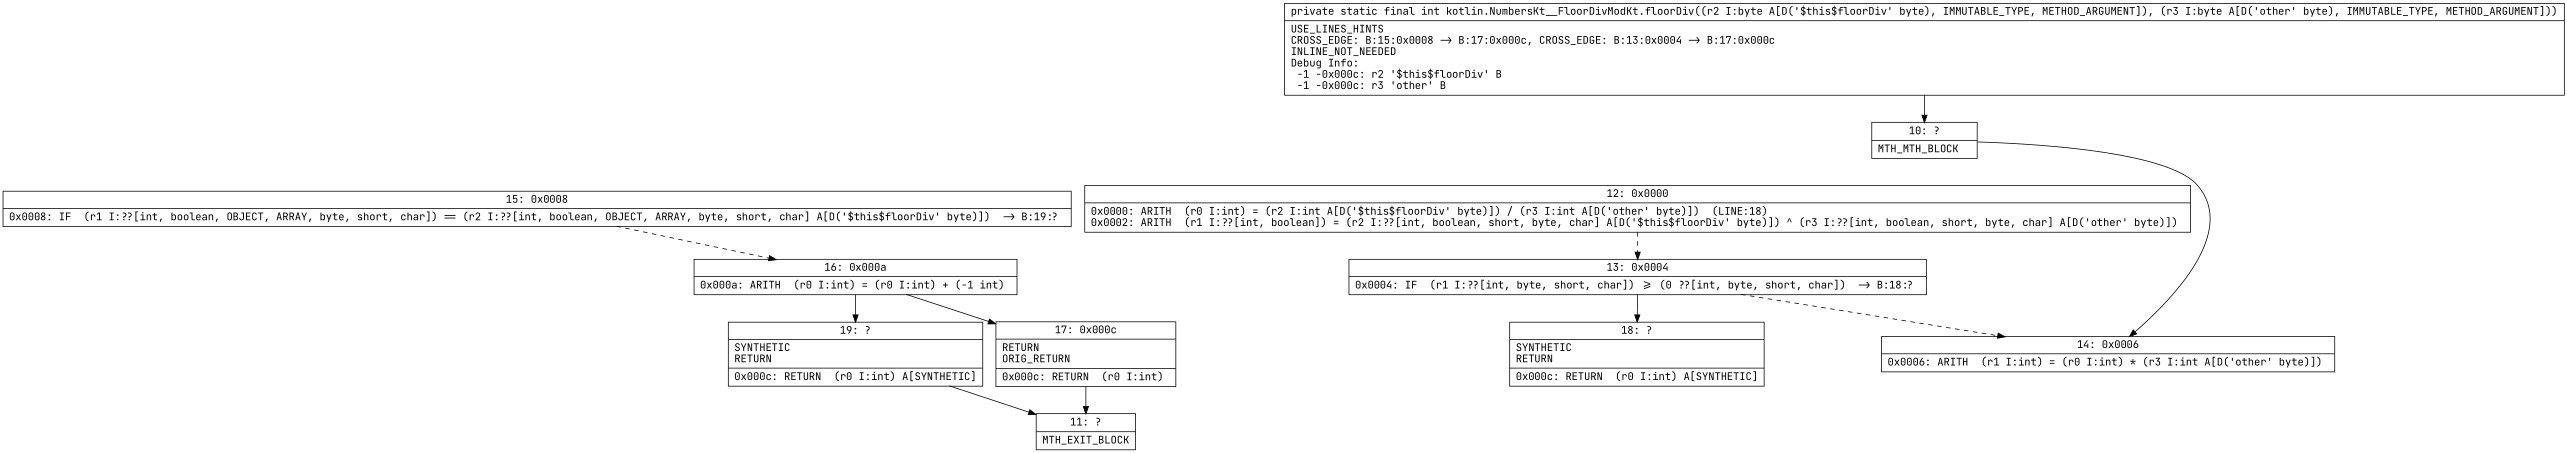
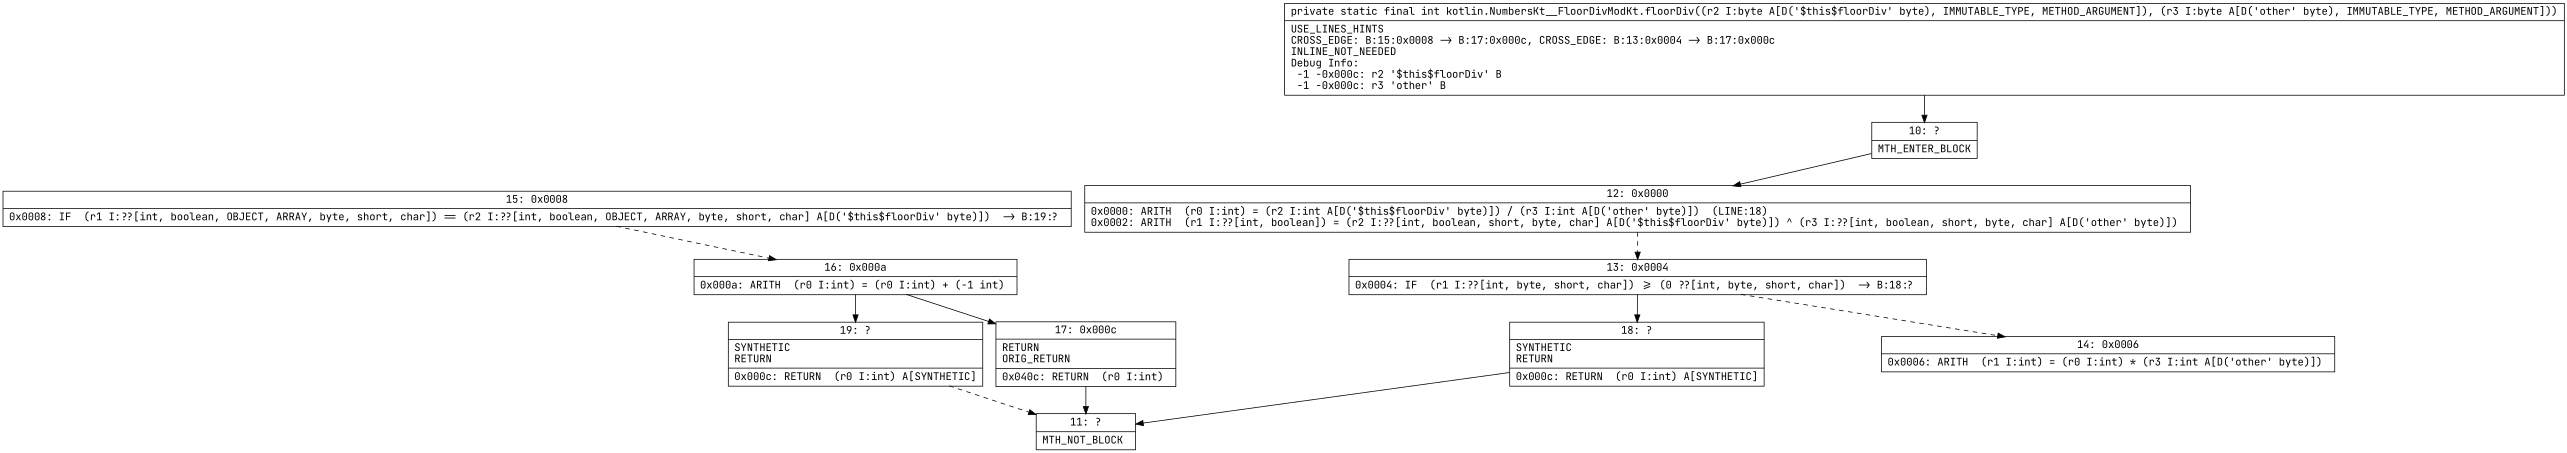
node "10: ?": text "MTH_MTH_BLOCK" -> "MTH_ENTER_BLOCK"
edge "10: ?" -> "14: 0x0006": now "10: ?" -> "12: 0x0000"
node "17: 0x000c": text "0x000c: RETURN  (r0 I:int)" -> "0x040c: RETURN  (r0 I:int)"
edge "18: ?" -> "11: ?": added
edge "19: ?" -> "11: ?": style solid -> dashed
node "11: ?": text "MTH_EXIT_BLOCK" -> "MTH_NOT_BLOCK"
